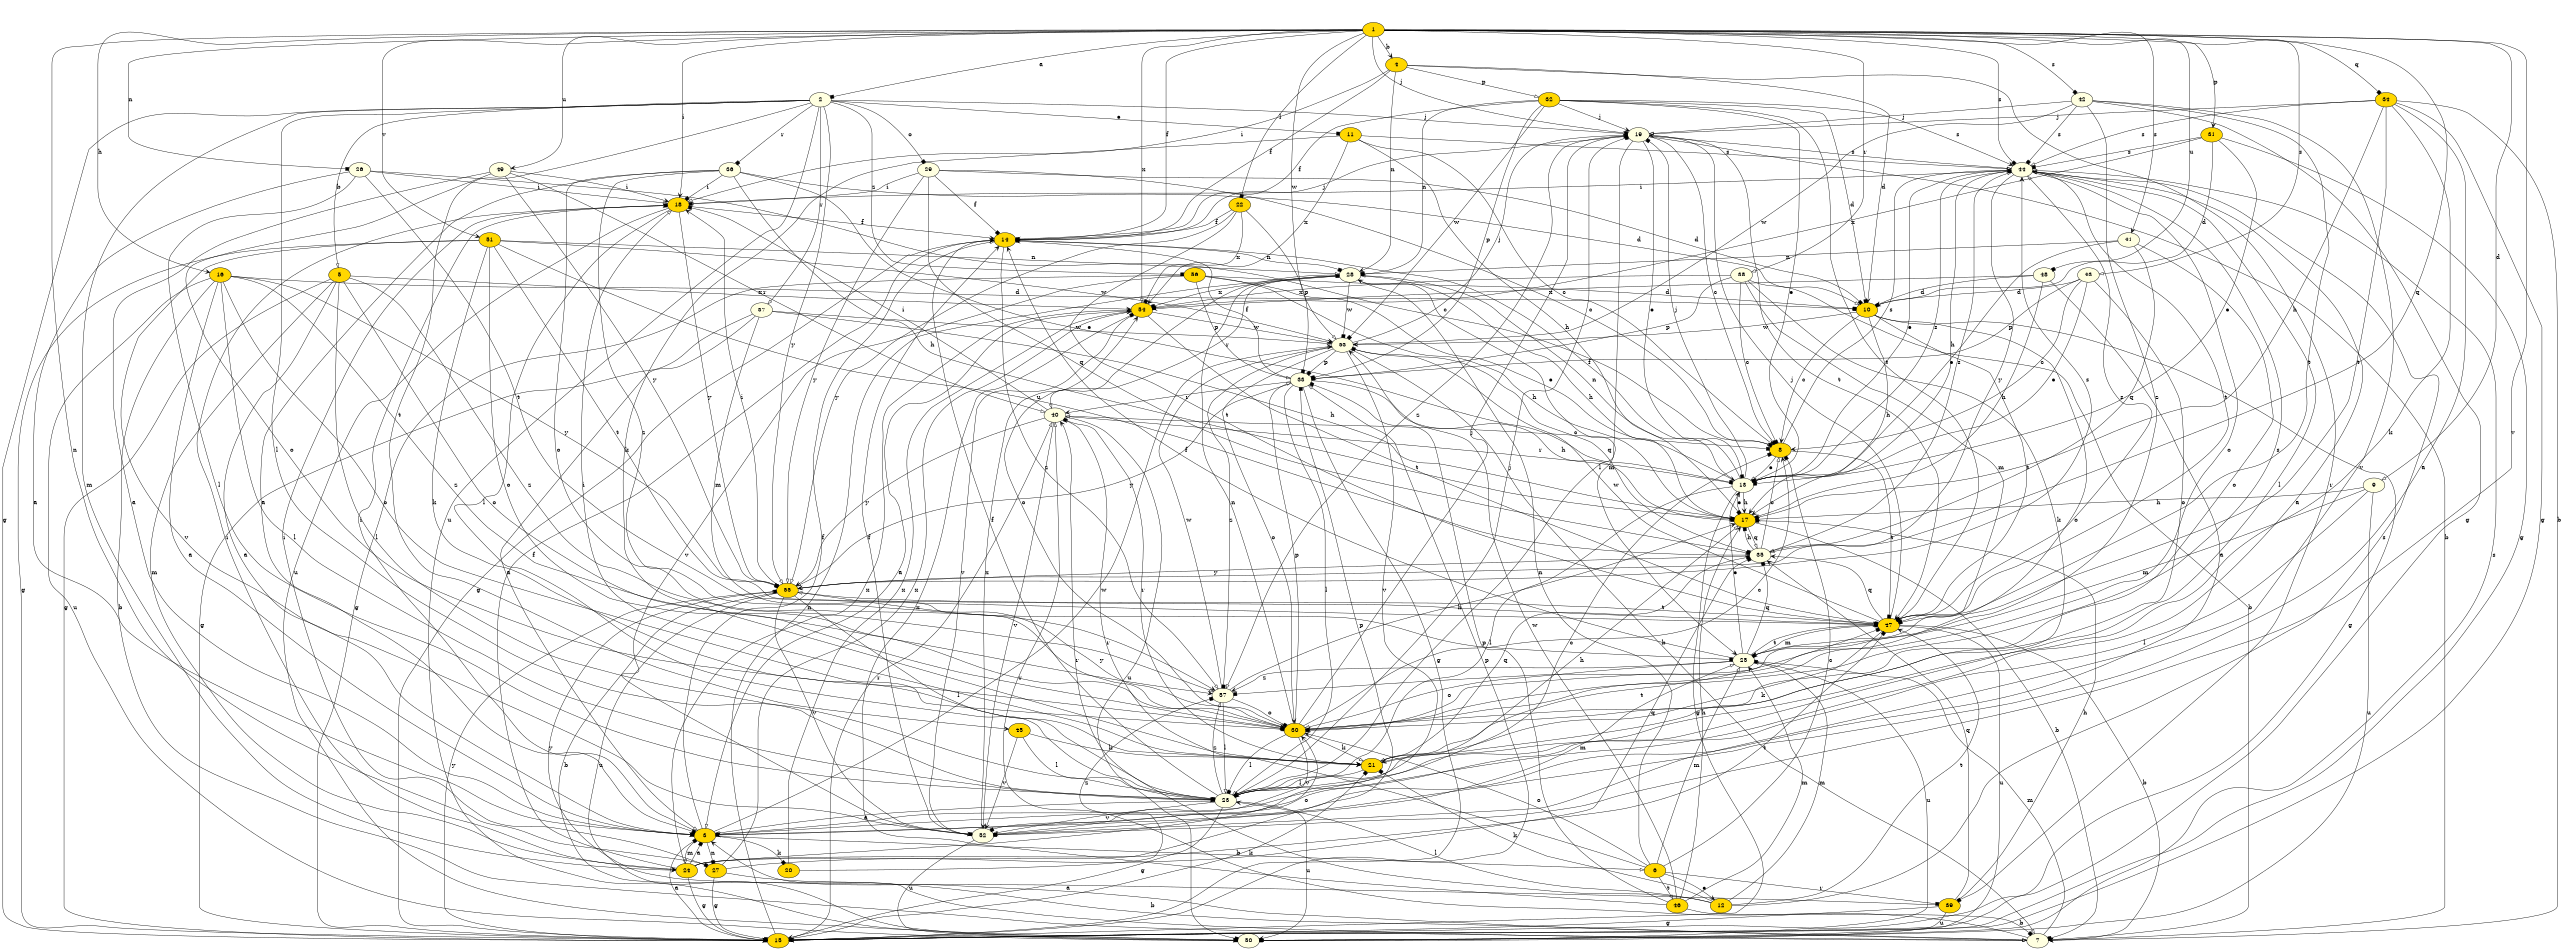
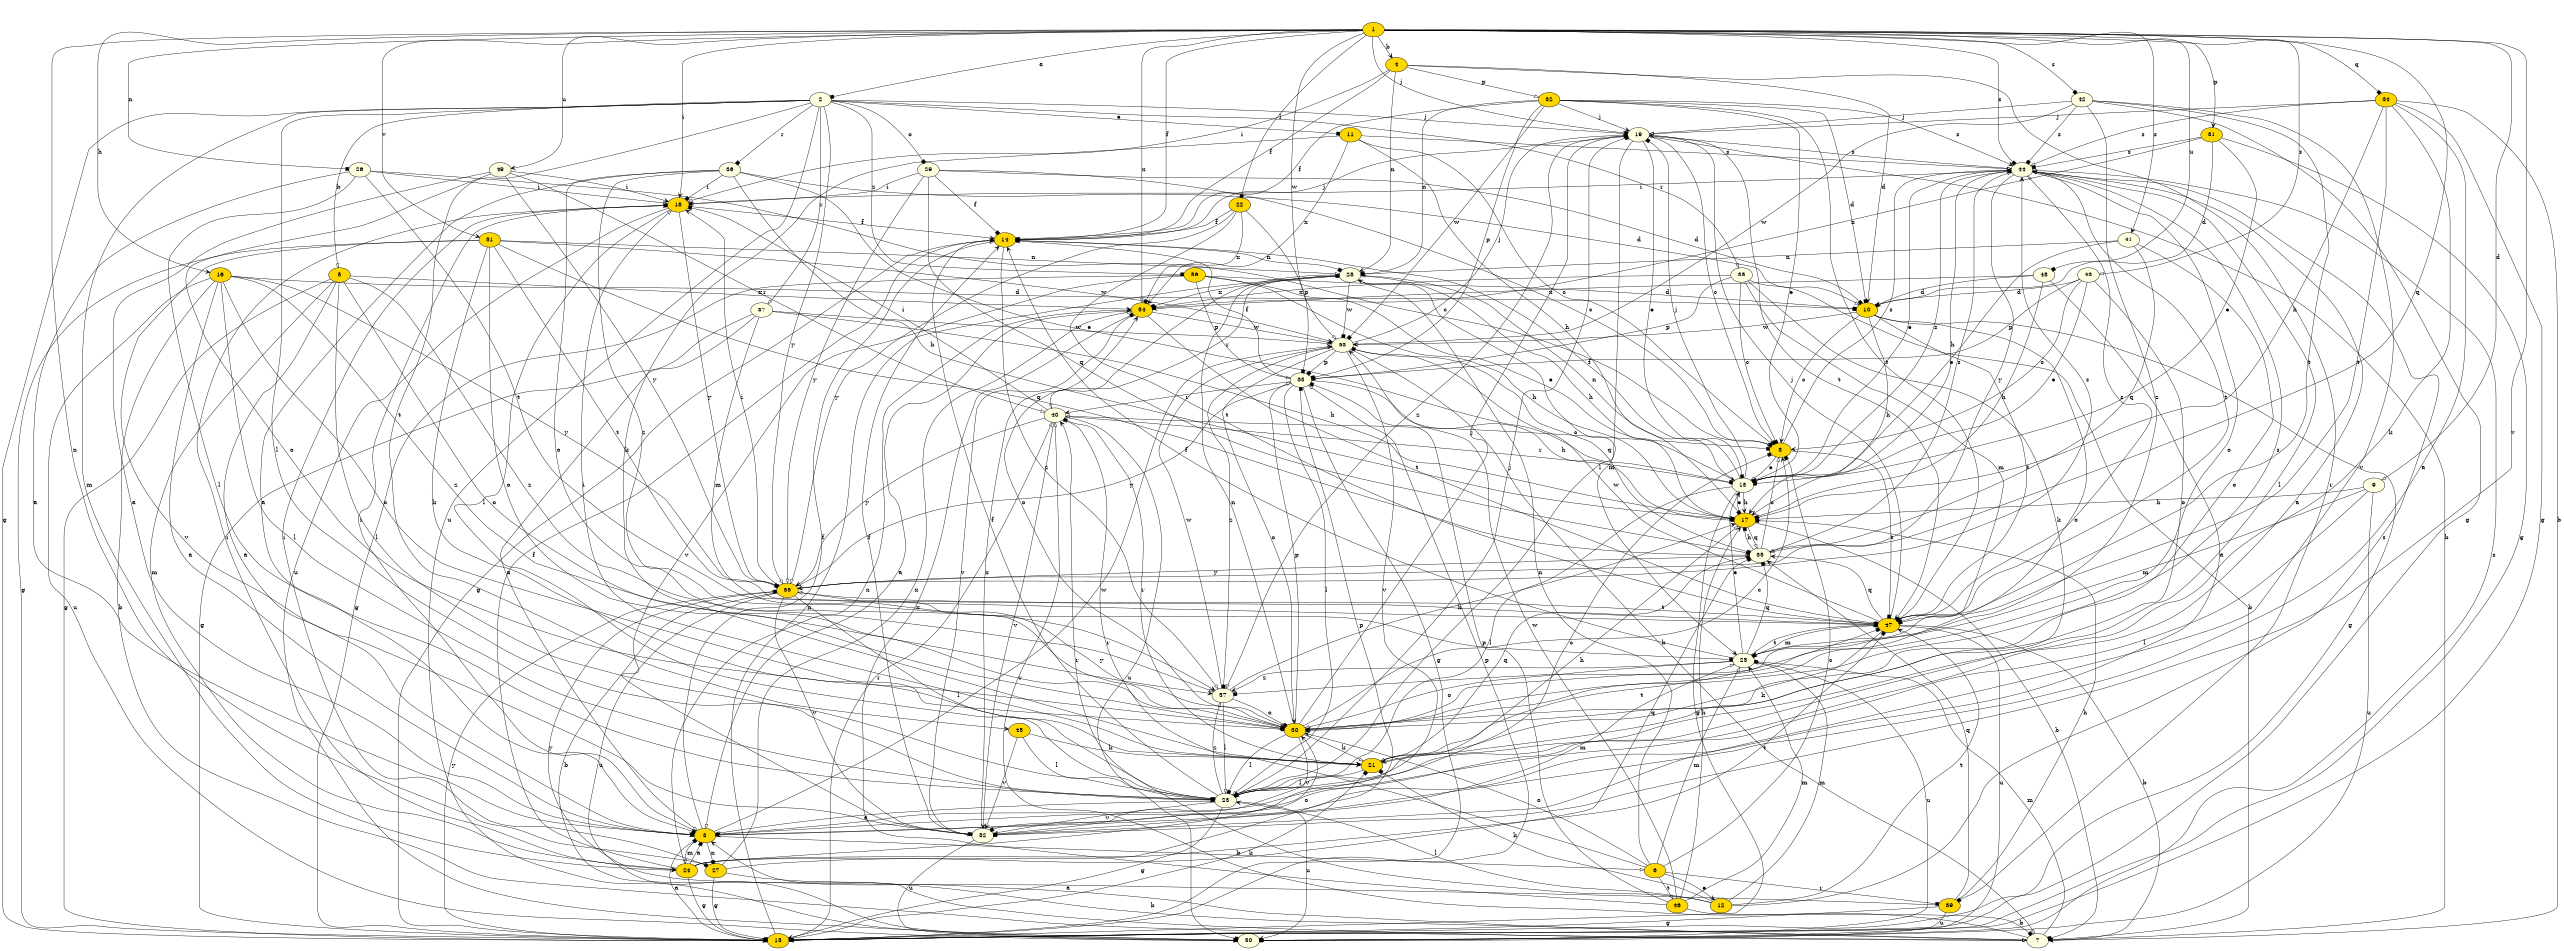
edge "1" -> "38": now "2" -> "38"
edge "51" -> "35": label "u" -> "q"
node "20": removed
